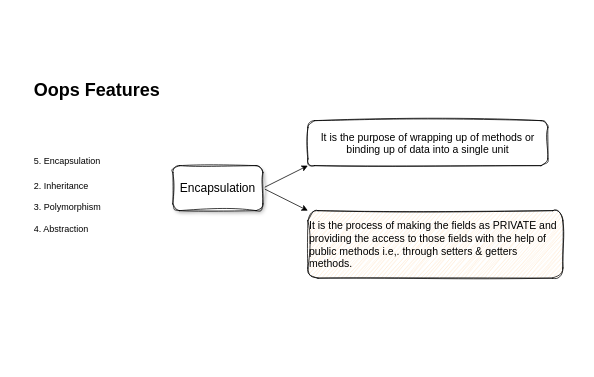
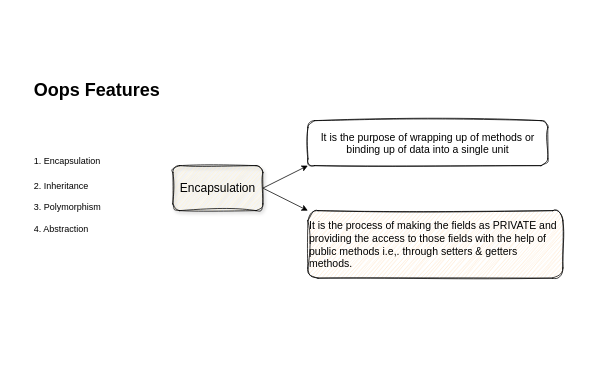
node "Oops Features 5. Encapsulation 2. Inheritance 3. Polymorphism 4. Abstraction": label "Oops Features 5. Encapsulation 2. Inheritance 3. Polymorphism 4. Abstraction" -> "Oops Features 1. Encapsulation 2. Inheritance 3. Polymorphism 4. Abstraction"
node "Encapsulation": fillcolor #ffffff -> #fff2cc
